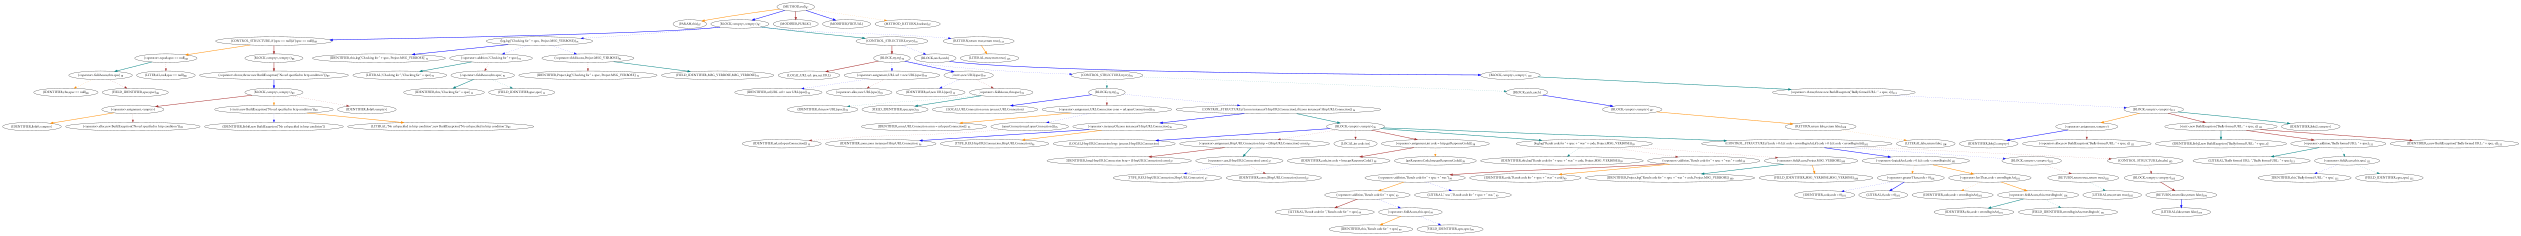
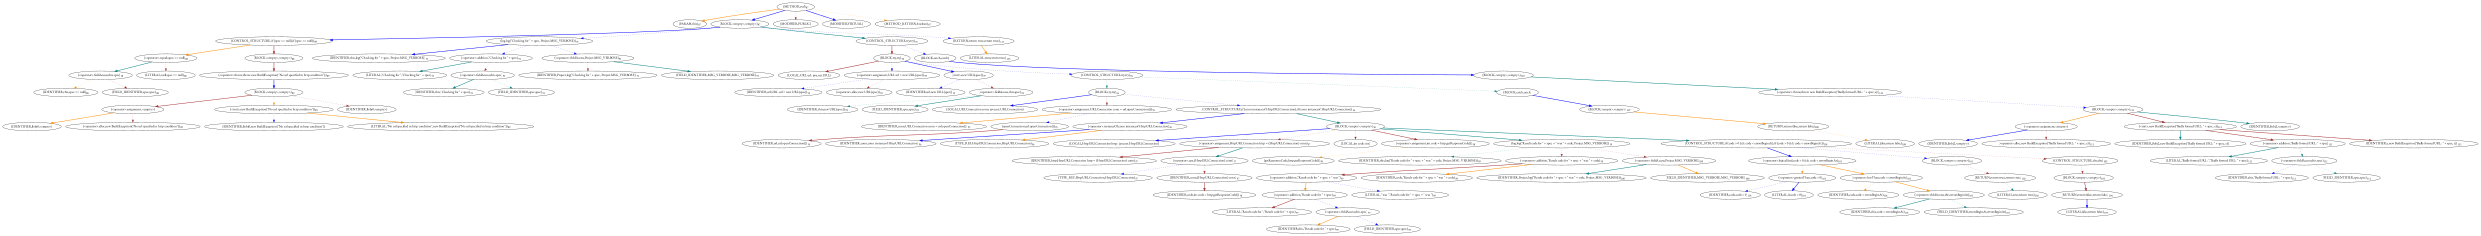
edge "(METHOD,eval)" -> "(MODIFIER,PUBLIC)": style bold -> dotted
edge "(openConnection,url.openConnection())" -> "(IDENTIFIER,url,url.openConnection())": style dotted -> bold
edge "(<operator>.assignment,int code = http.getResponseCode())" -> "(IDENTIFIER,code,int code = http.getResponseCode())": now "(IDENTIFIER,conn,(HttpURLConnection) conn)" -> "(IDENTIFIER,code,int code = http.getResponseCode())"
